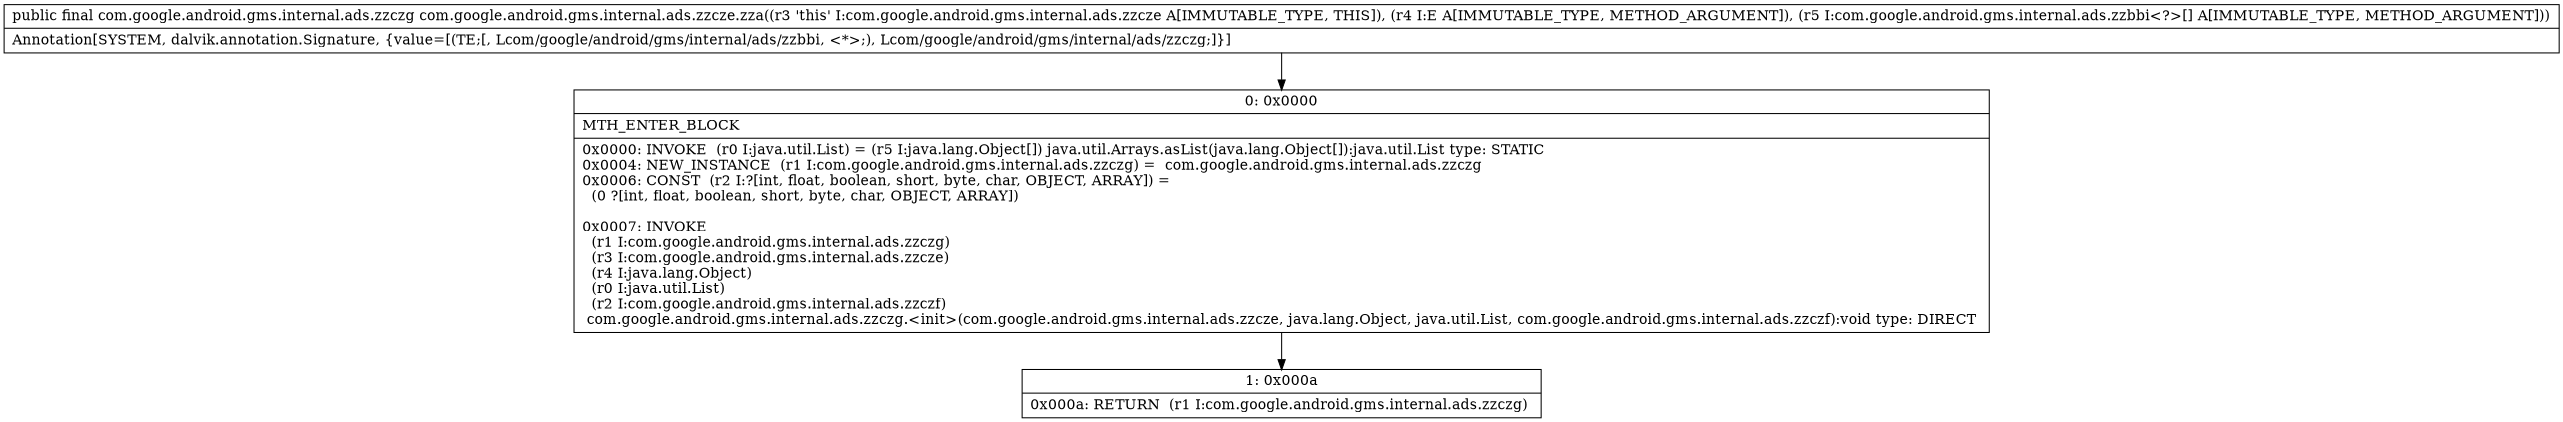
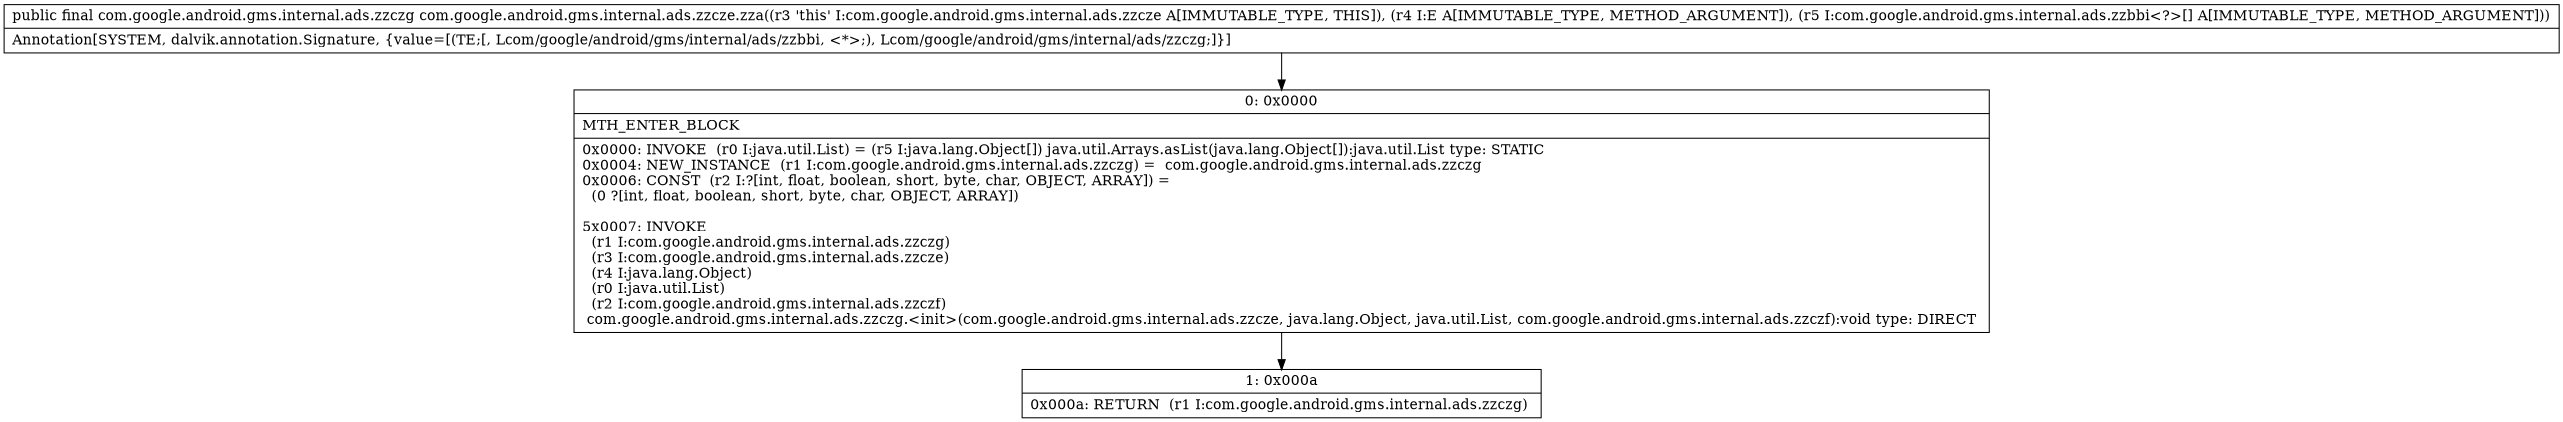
node "0: 0x0000": text "0x0007: INVOKE" -> "5x0007: INVOKE"
